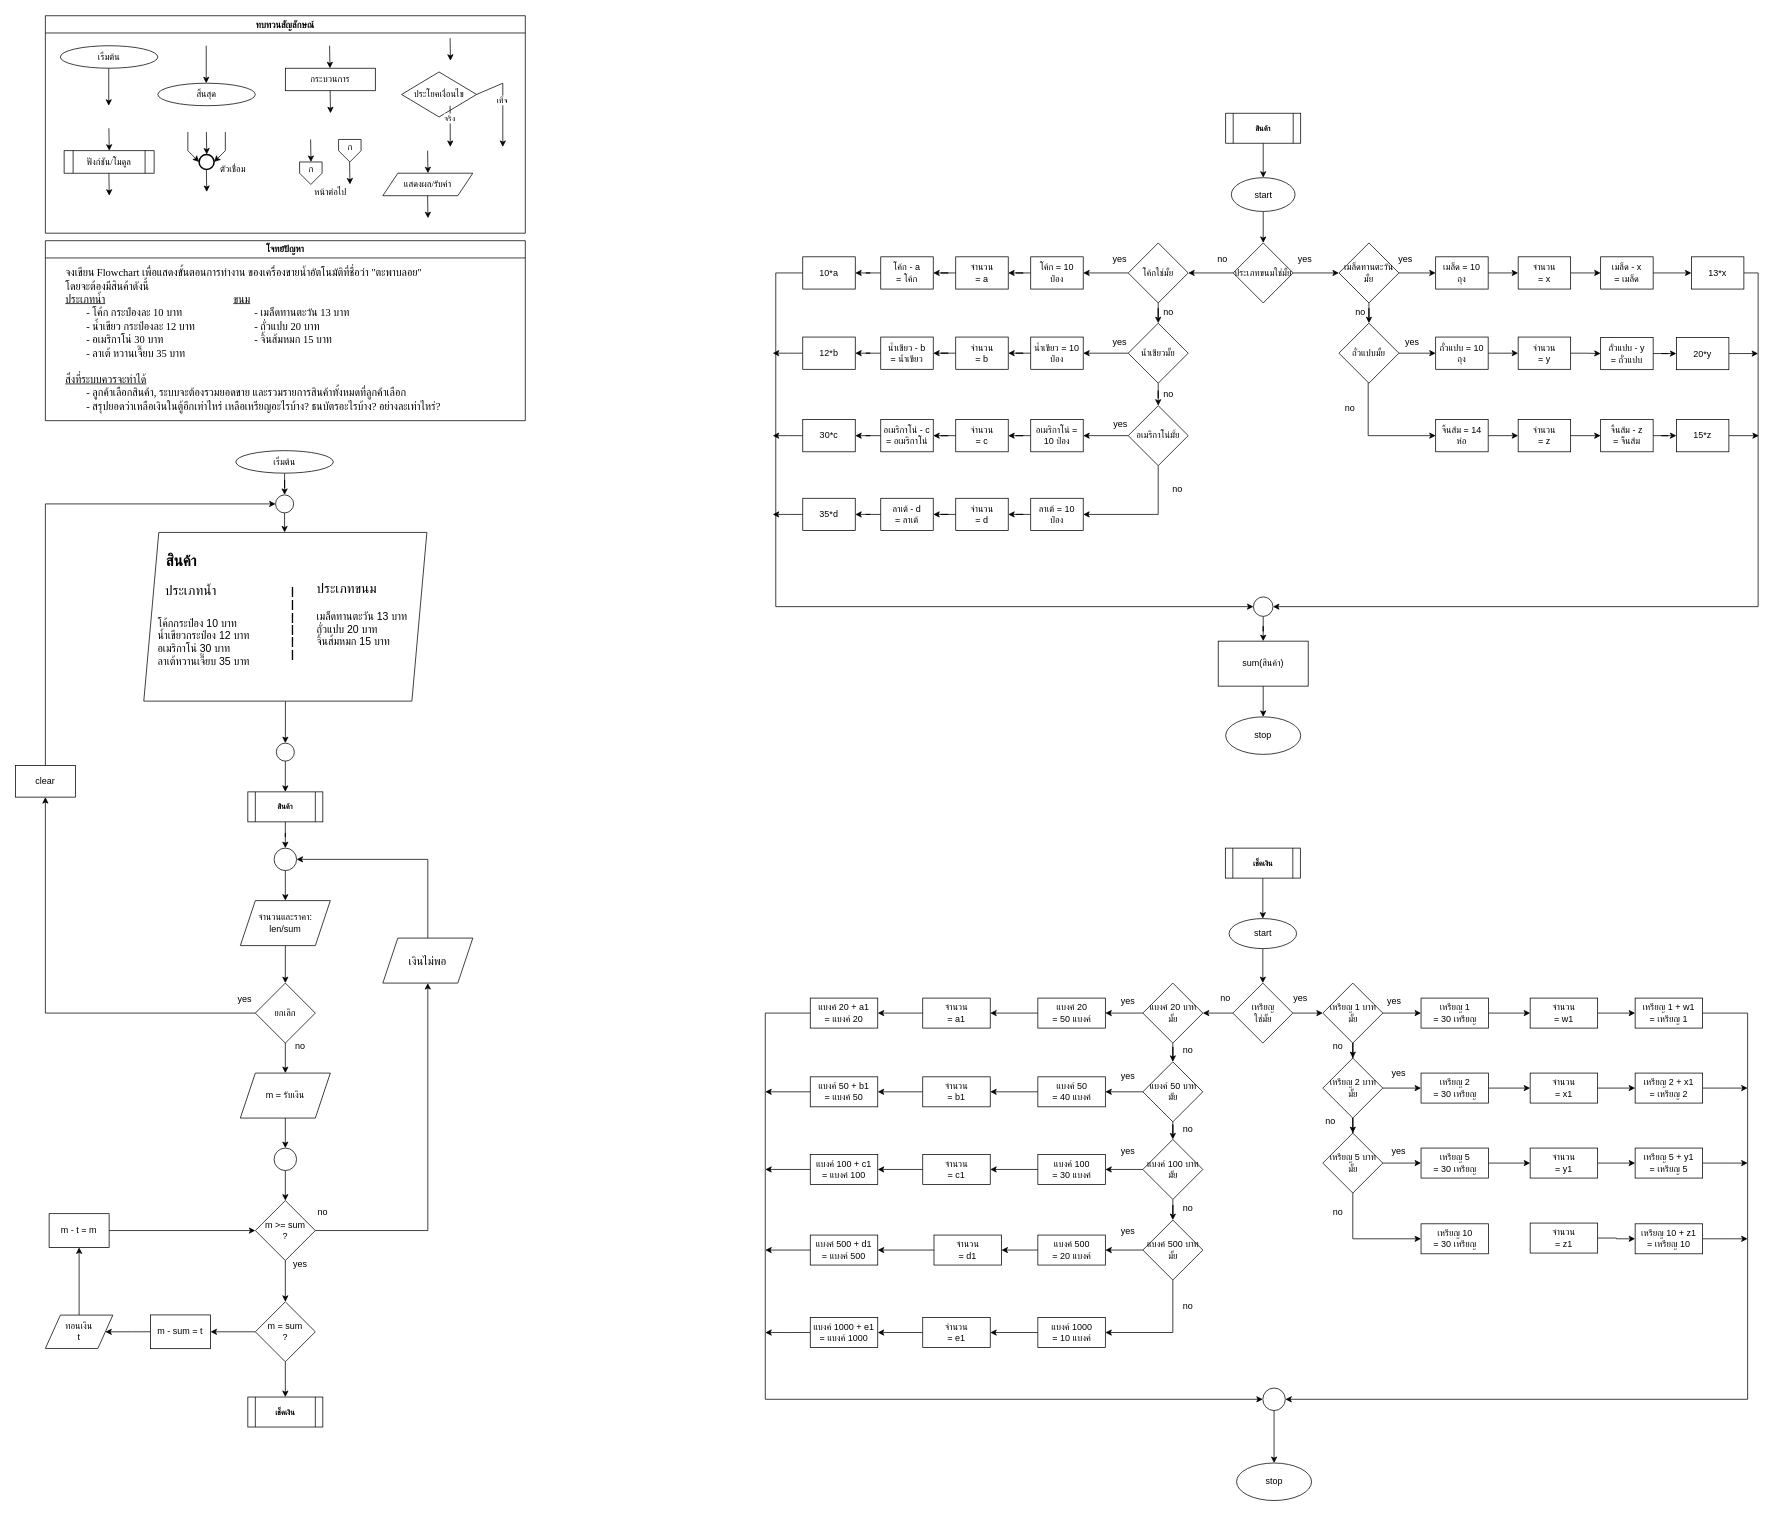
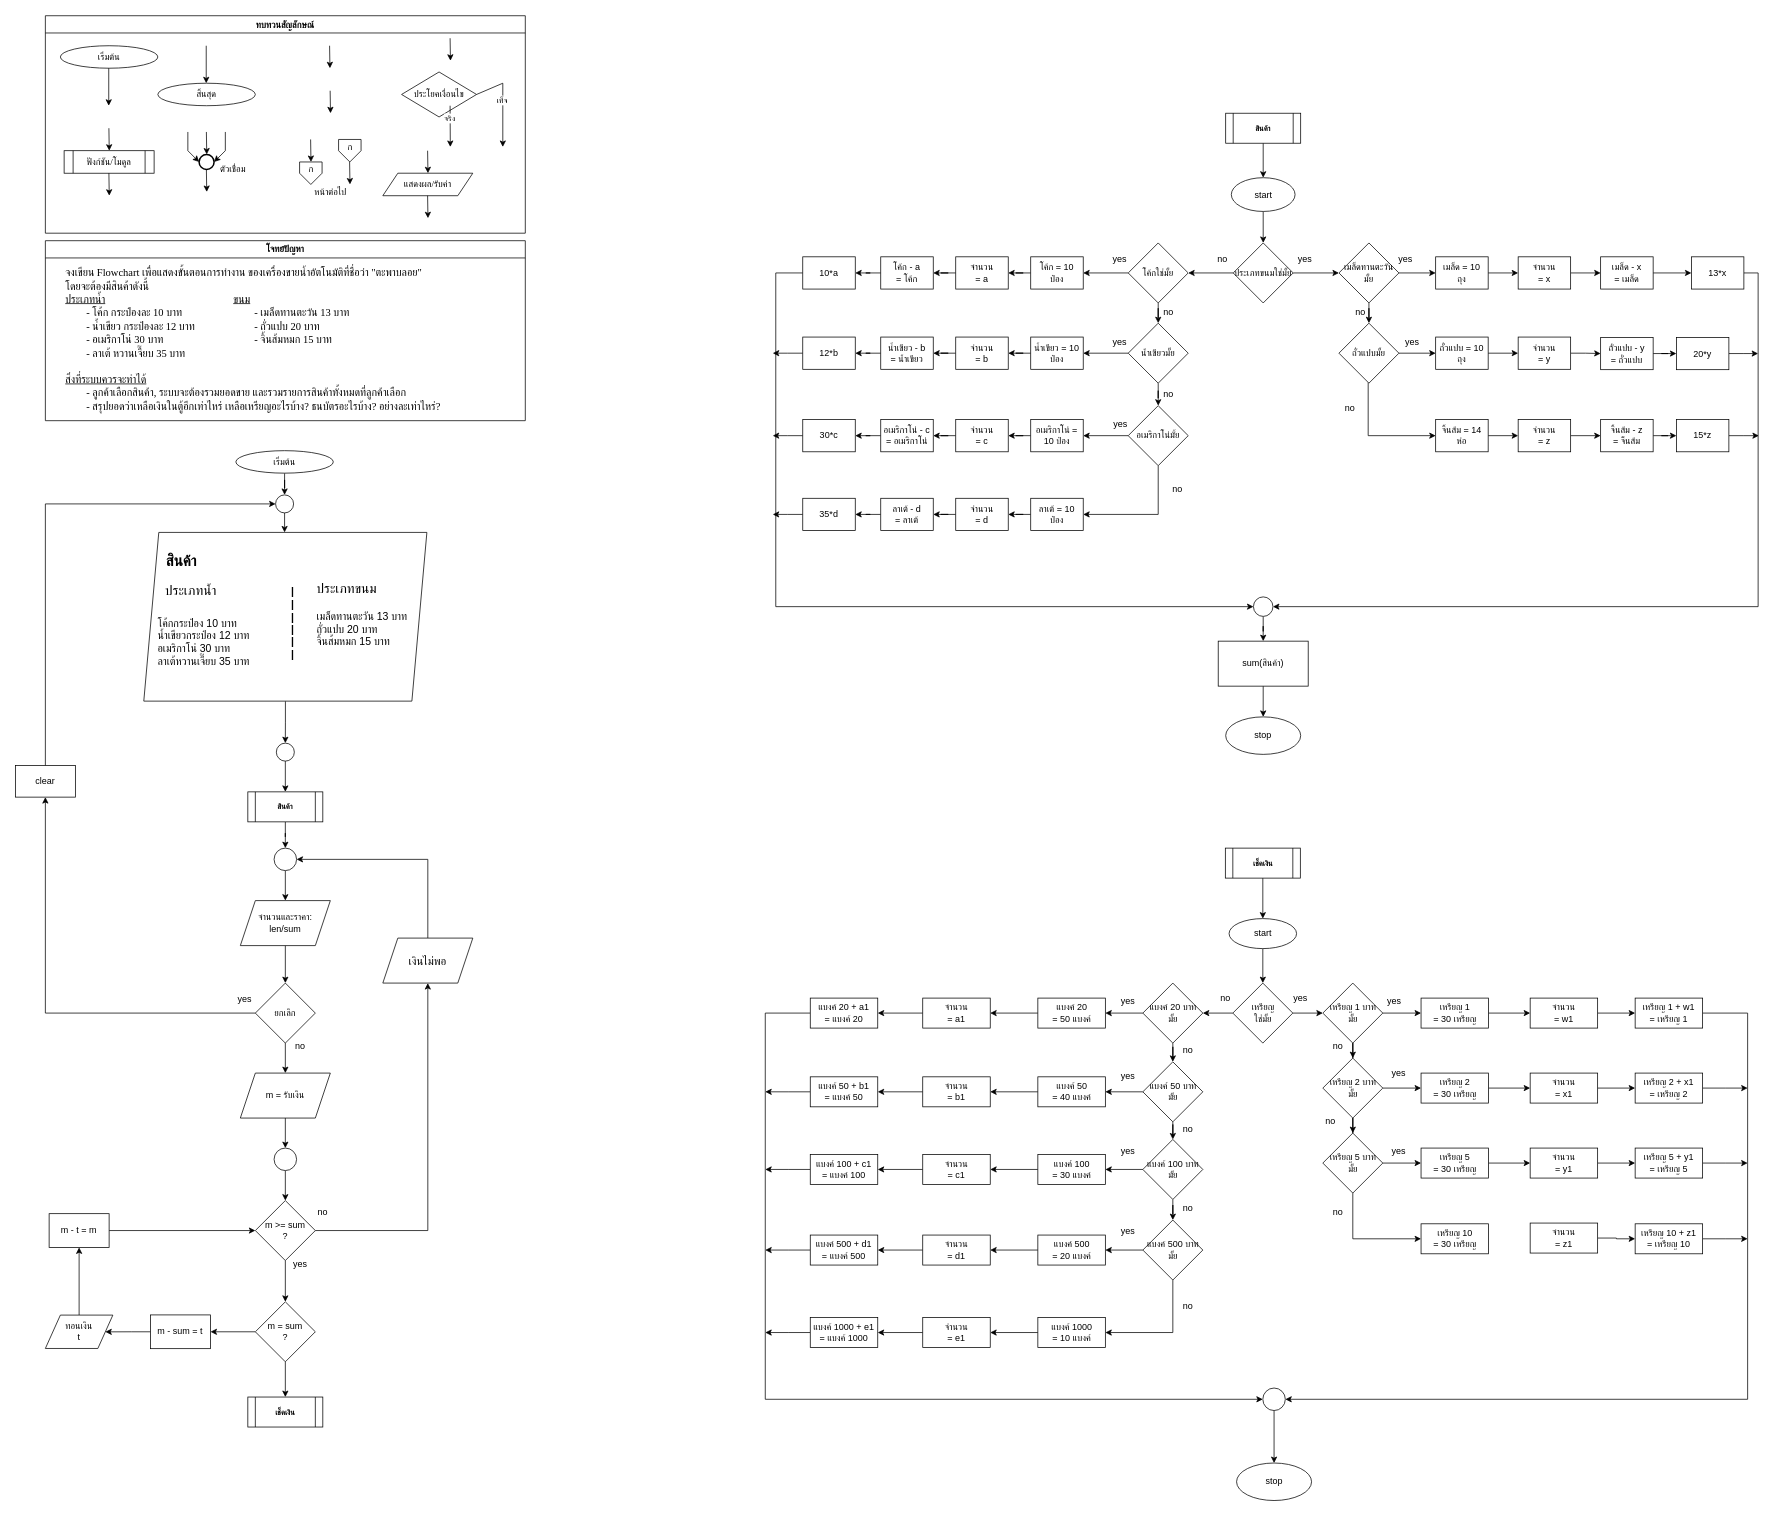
node "กระบวนการ": removed
node "จำนวน = d1": moved (968, 1250) -> (957, 1250)
